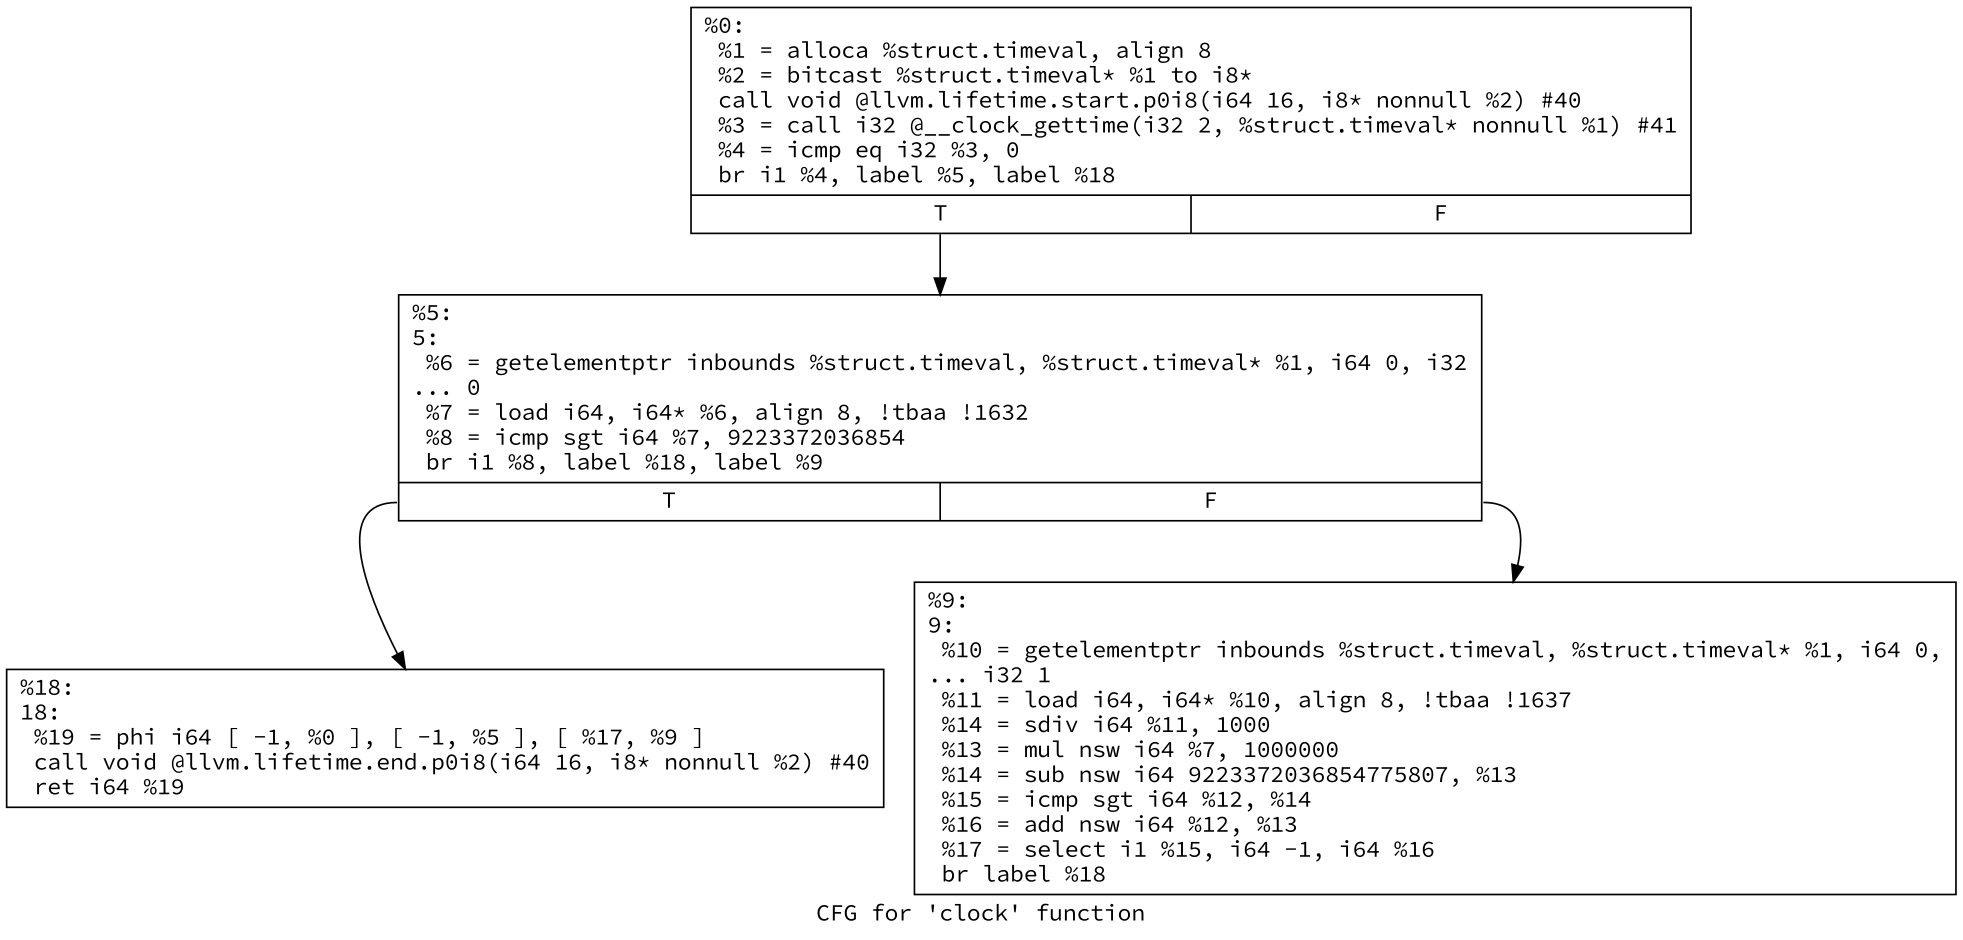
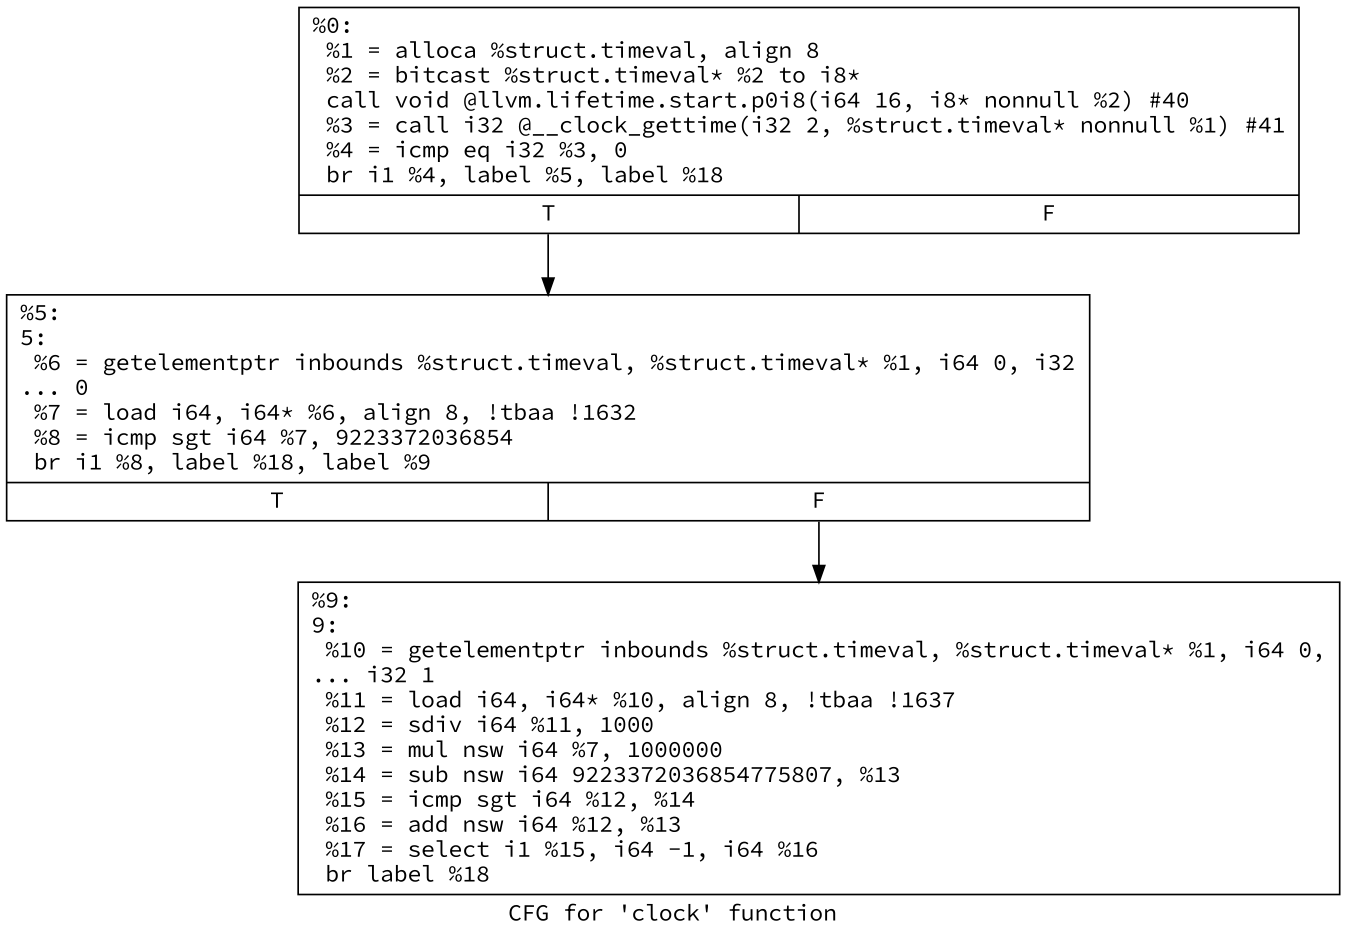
node "%0:": text "%2 = bitcast %struct.timeval* %1 to i8*" -> "%2 = bitcast %struct.timeval* %2 to i8*"
node "%9:": text "%14 = sdiv i64 %11, 1000" -> "%12 = sdiv i64 %11, 1000"
node "%18:": removed
